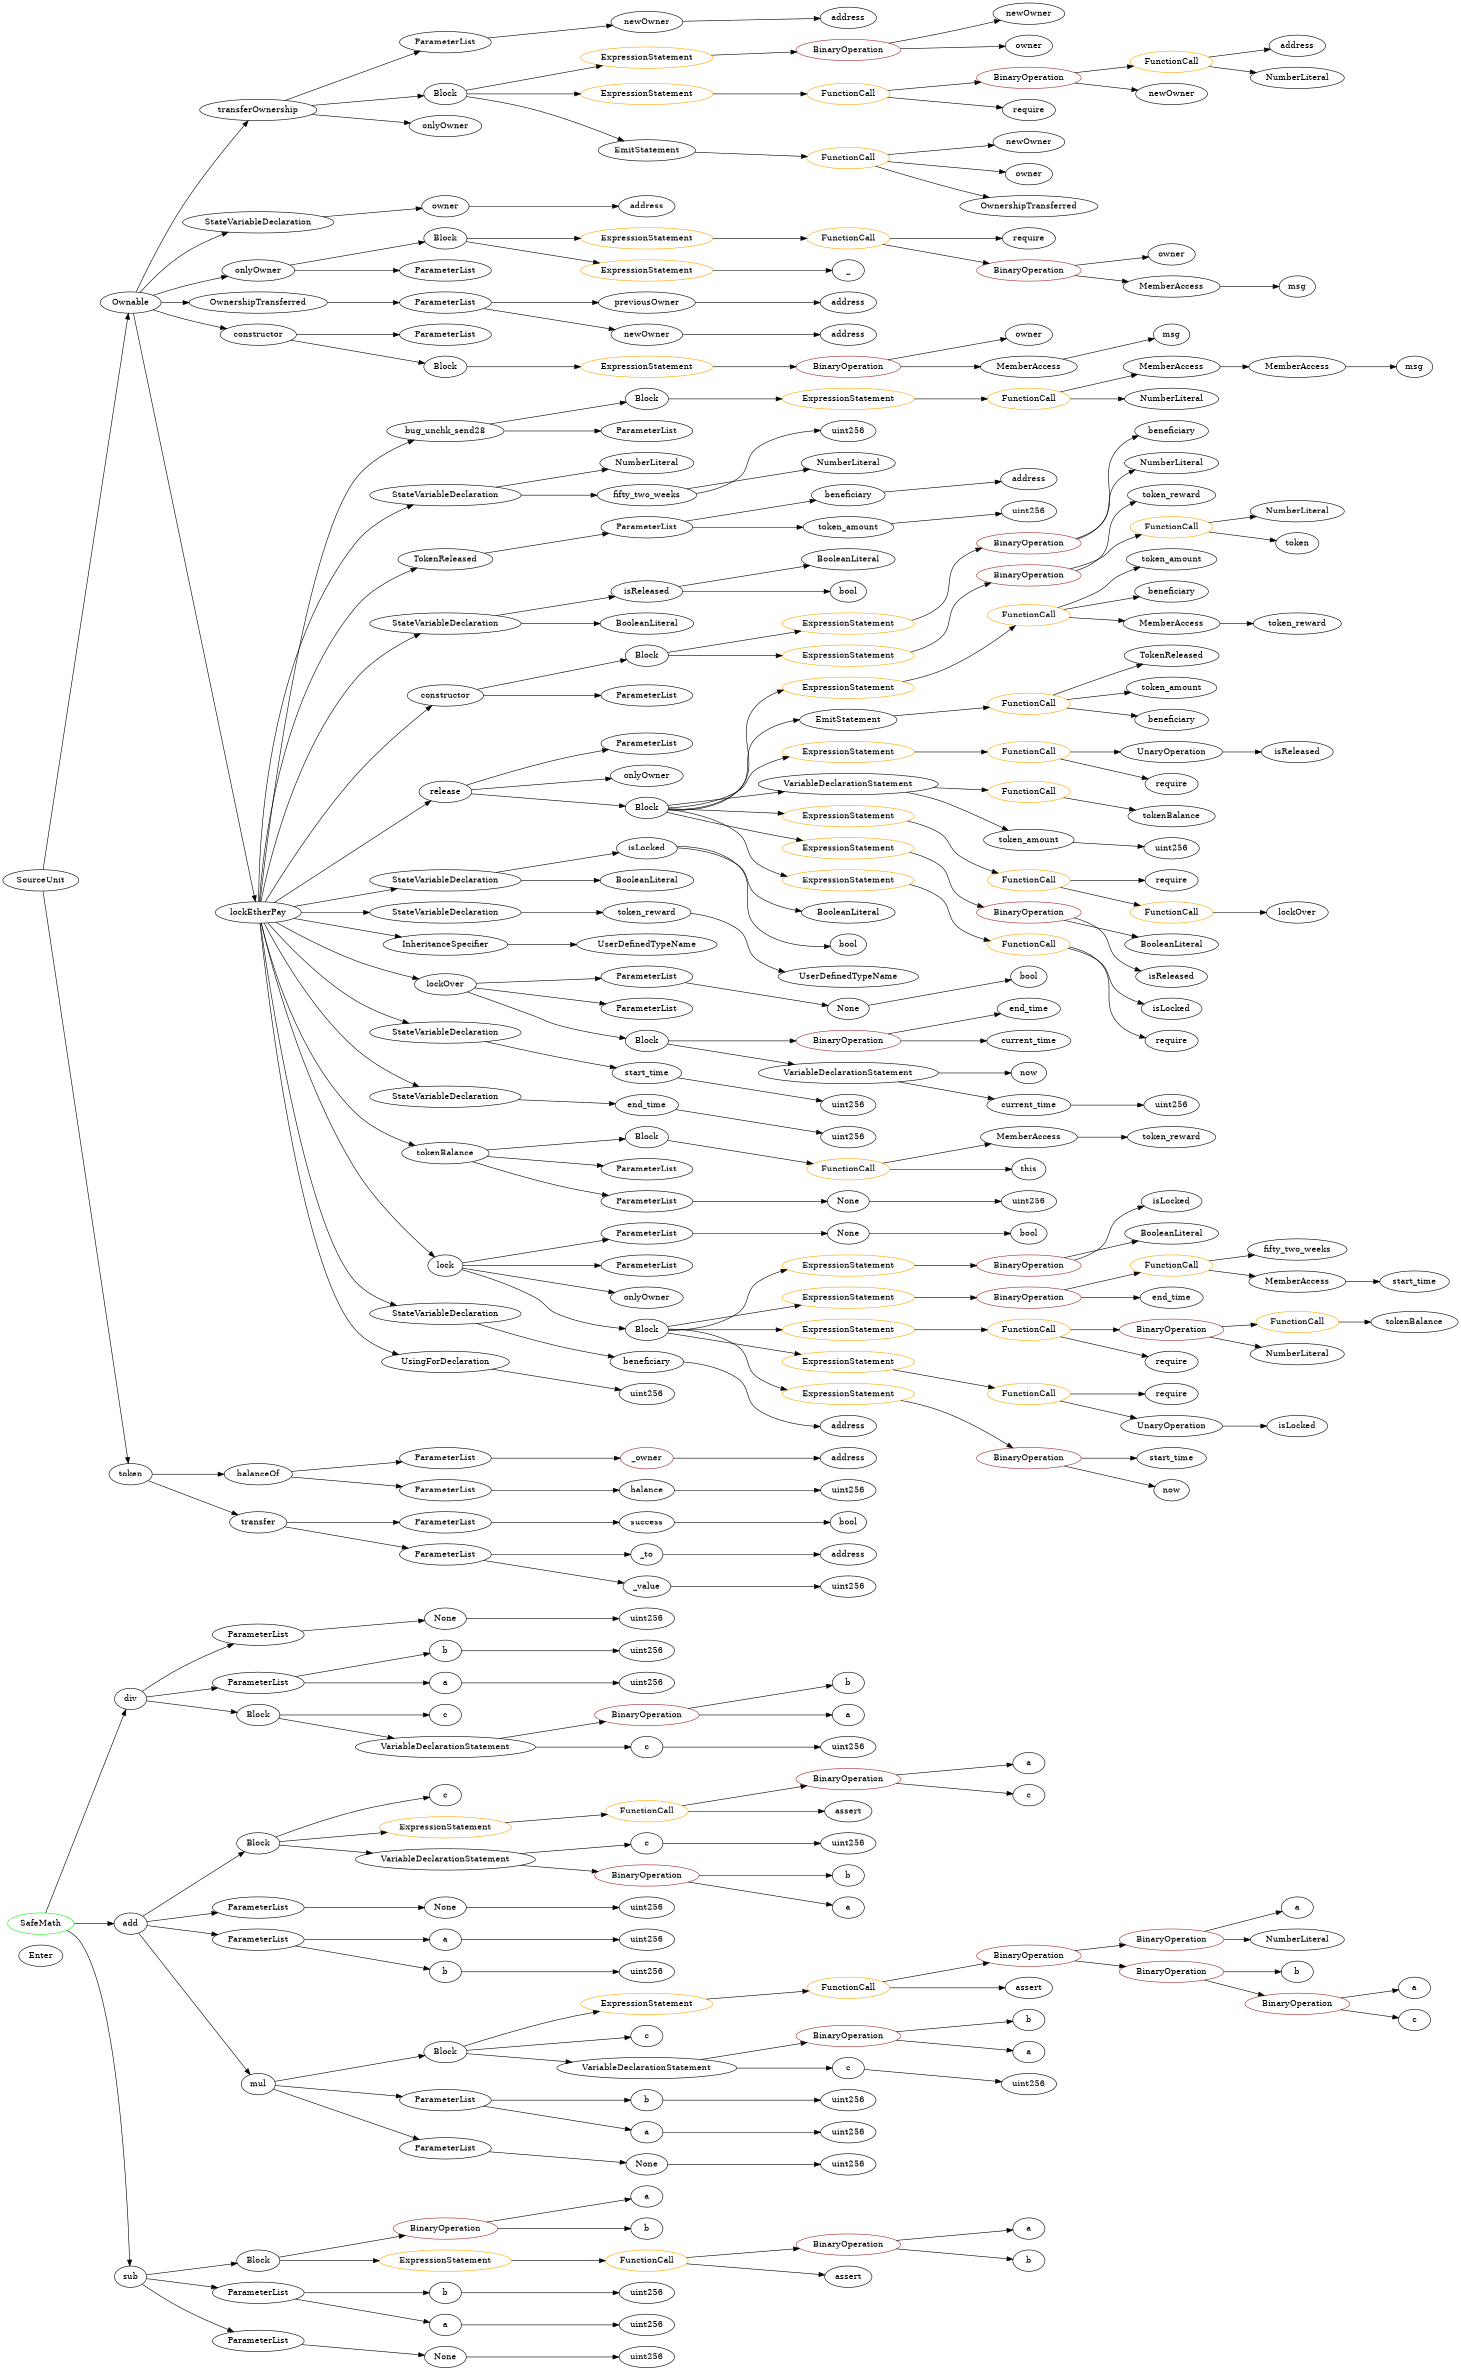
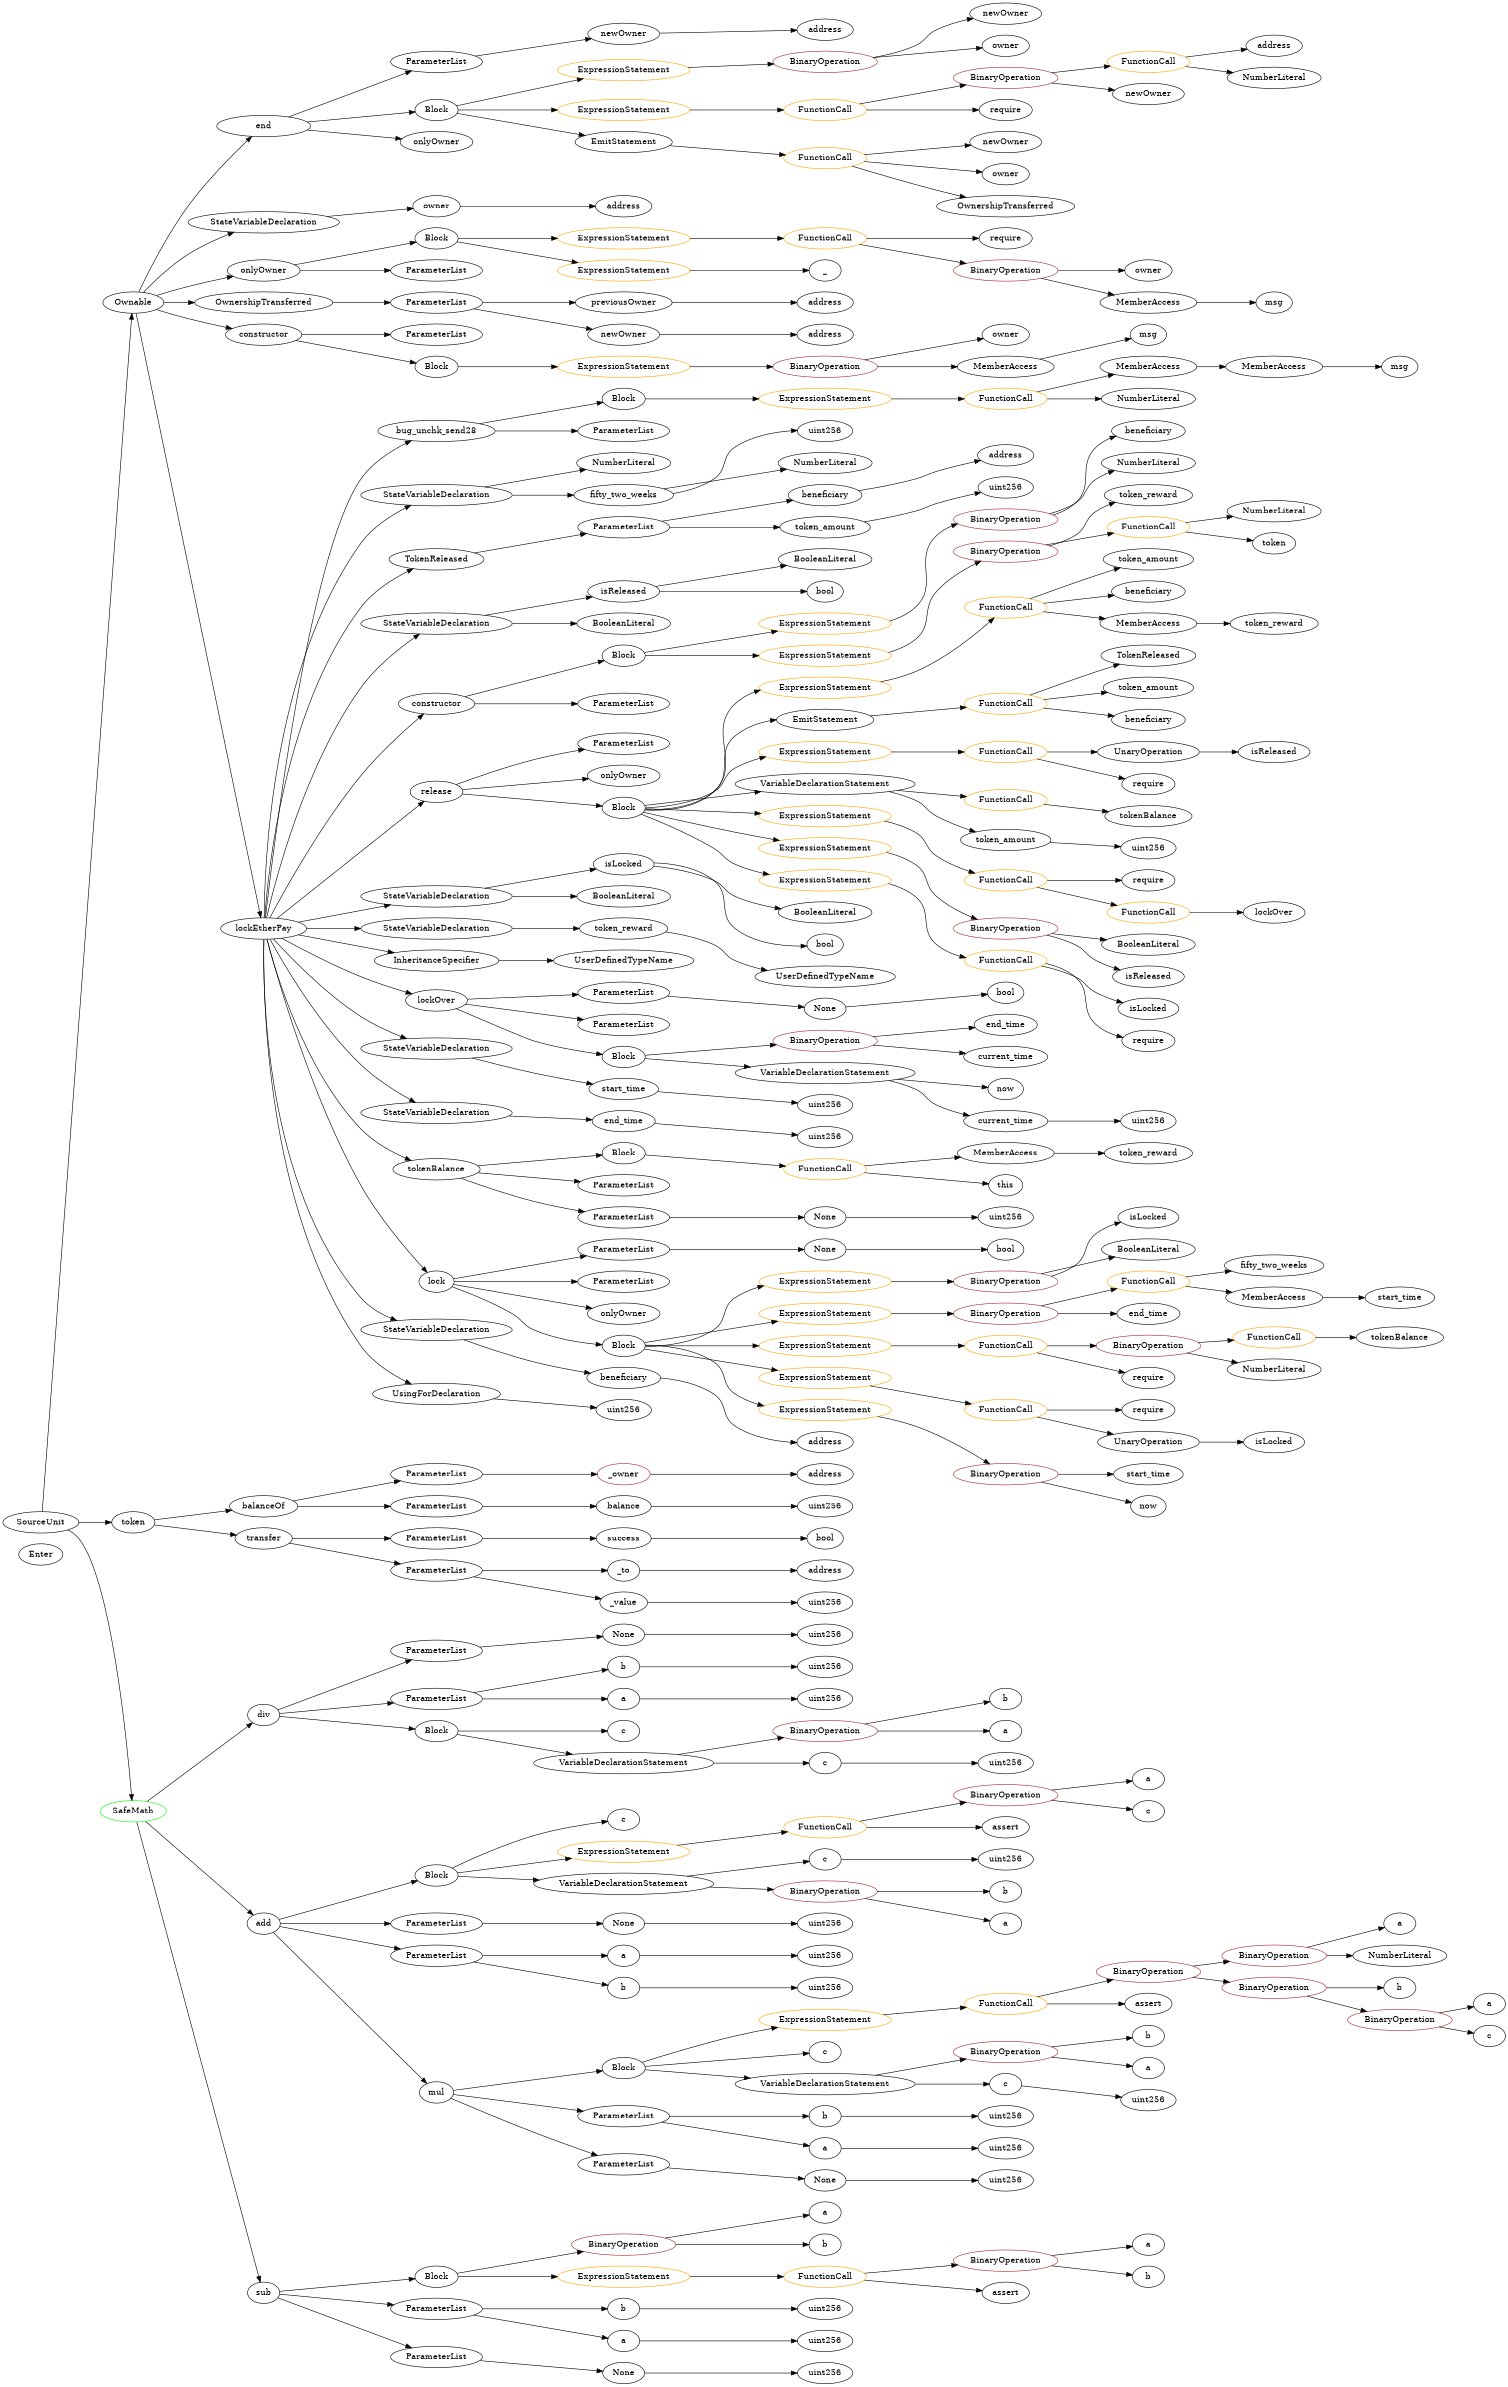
node "transferOwnership": label "transferOwnership" -> "end"
edge "SourceUnit" -> "SafeMath": added
